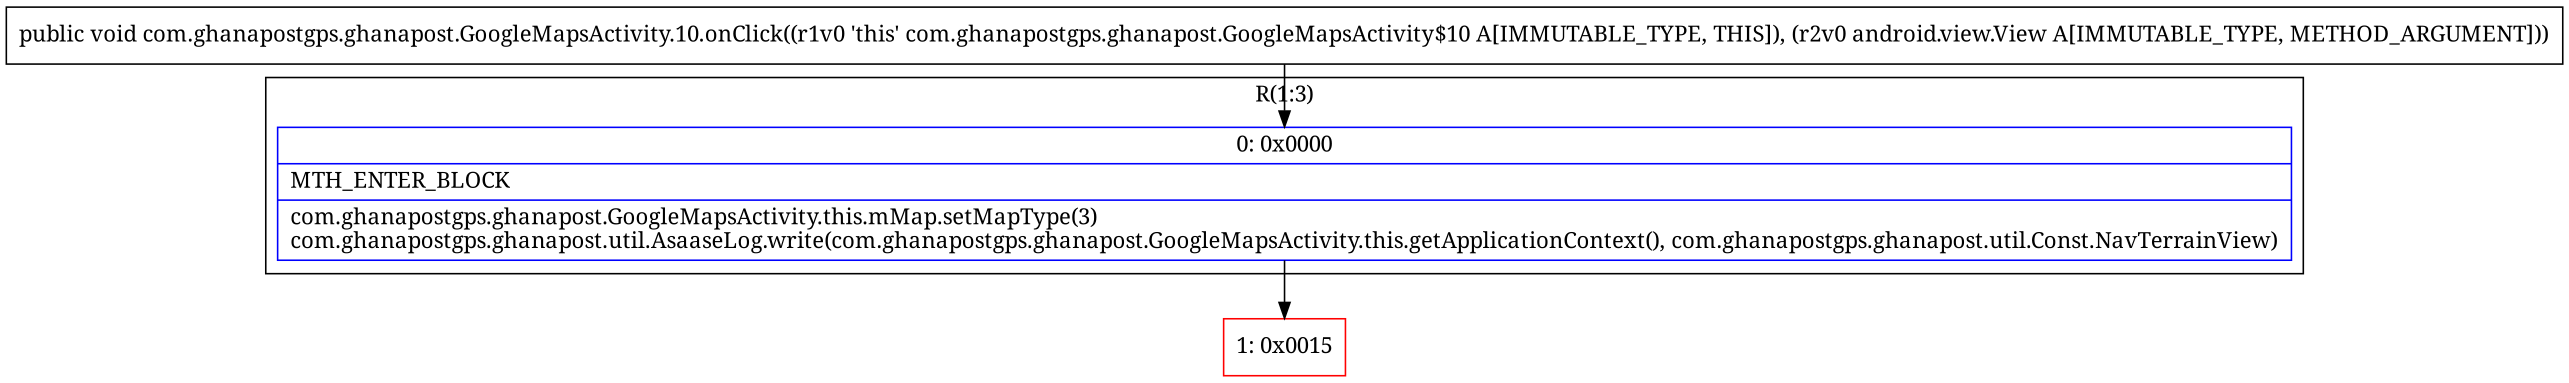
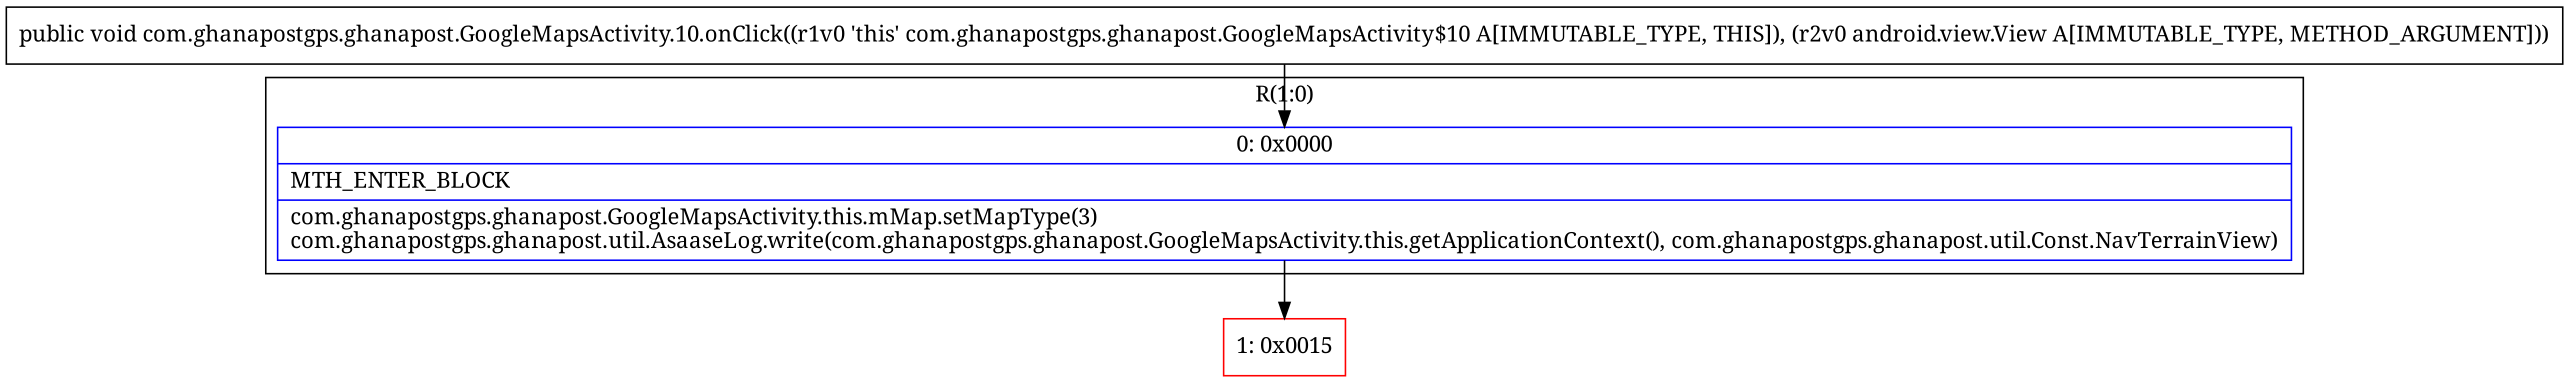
cluster "R(1:3)": label "R(1:3)" -> "R(1:0)"
